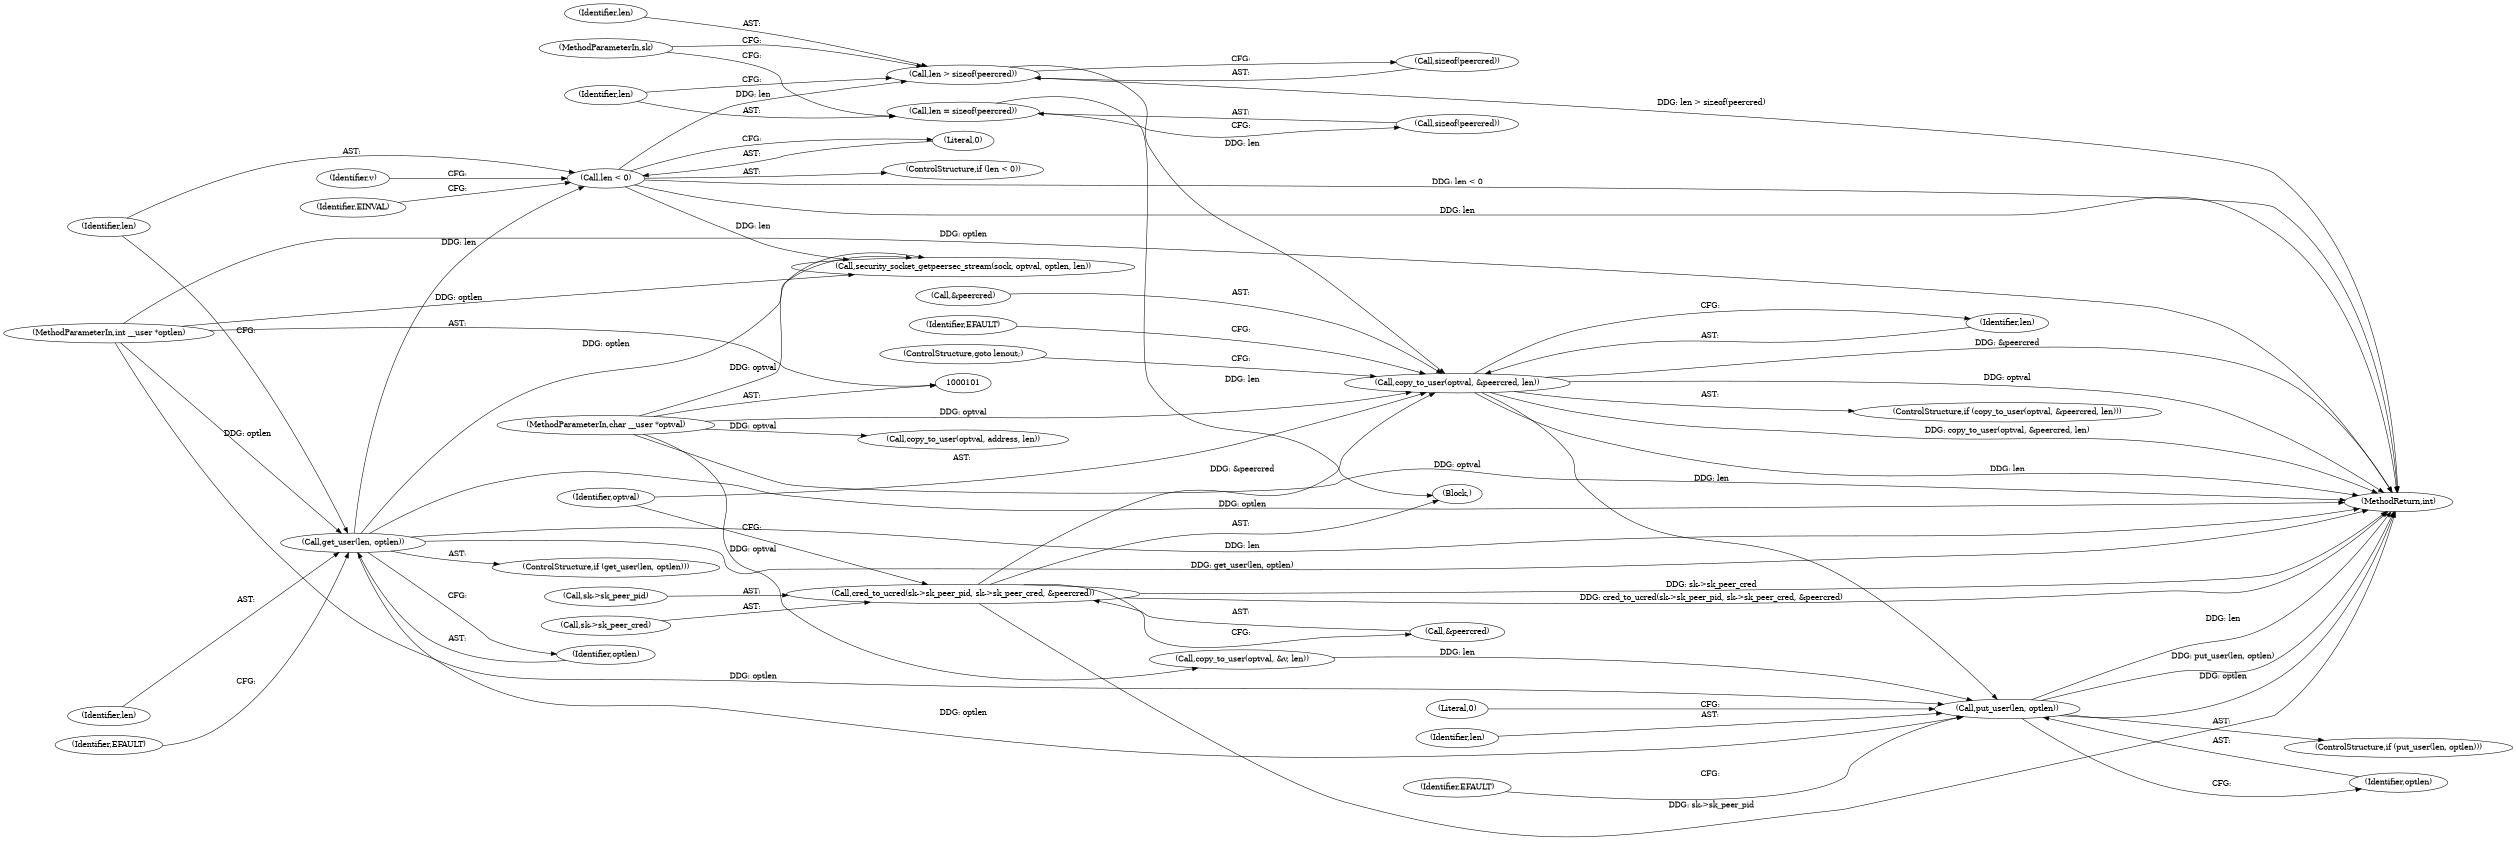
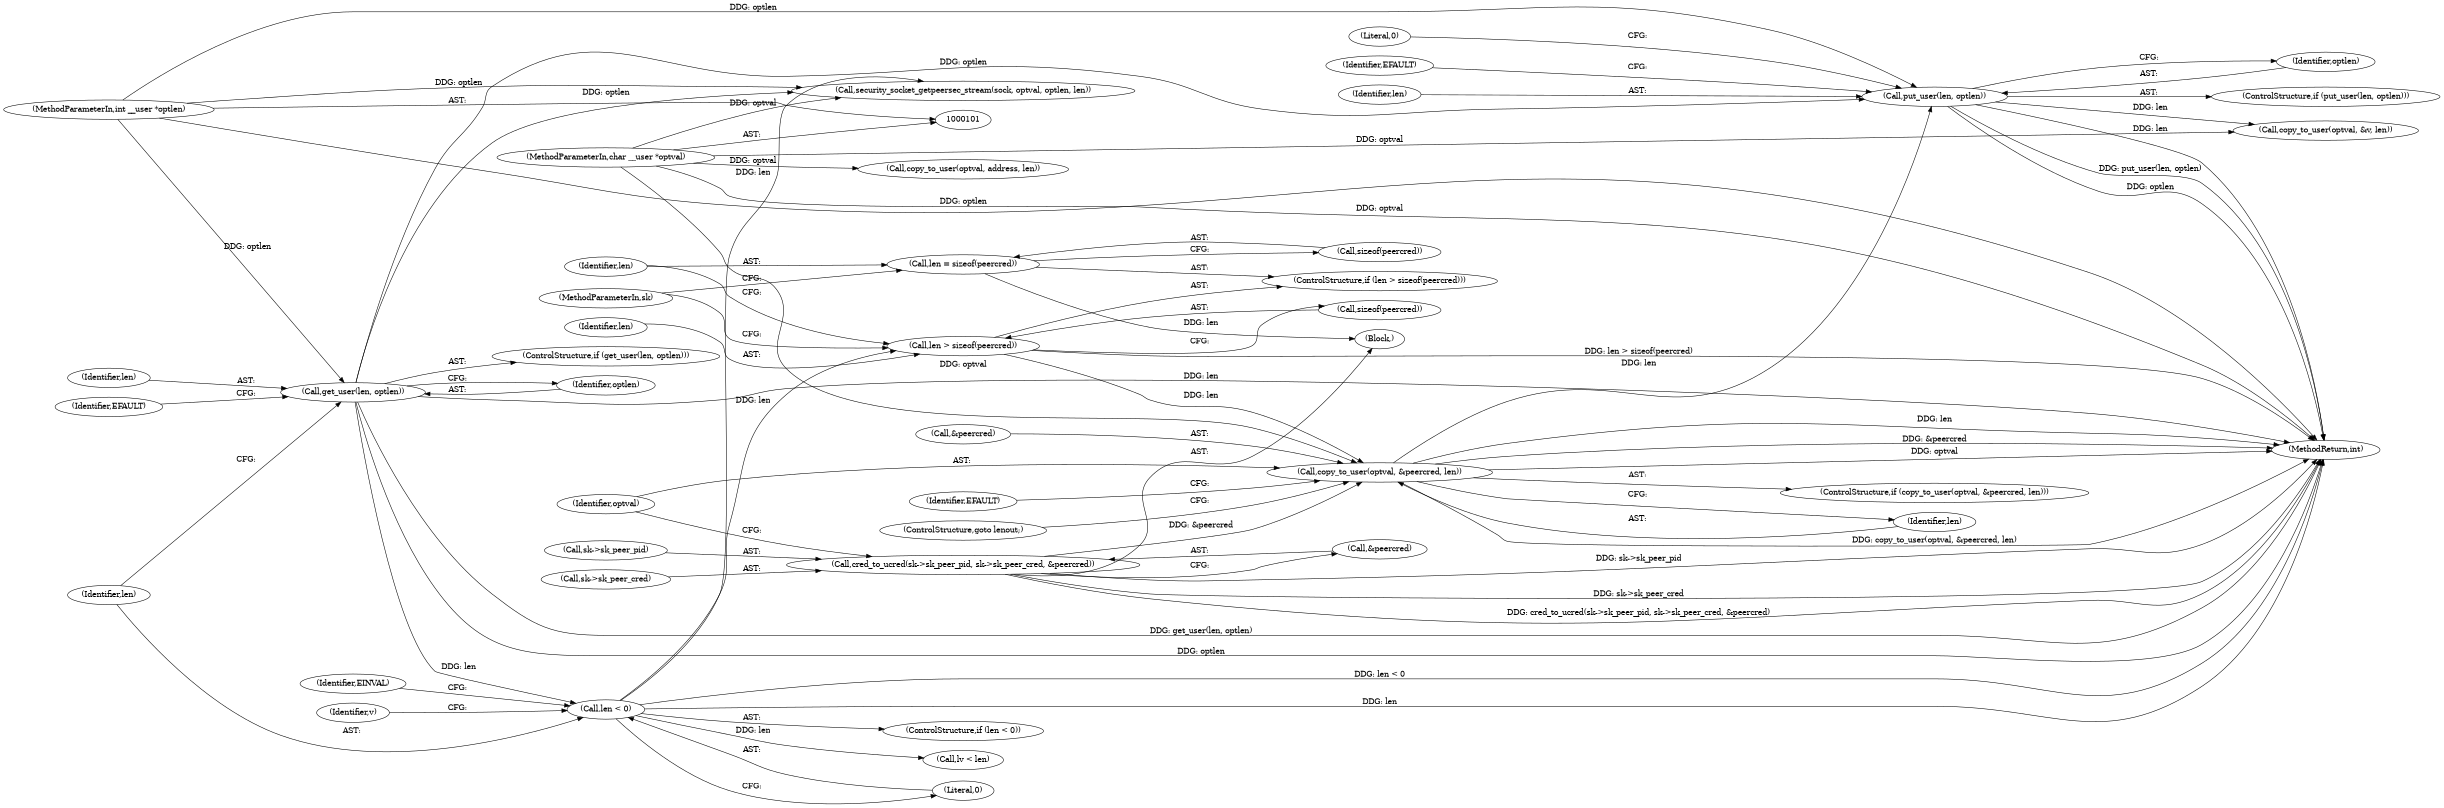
node "(ControlStructure,if (len > sizeof(peercred)))": added
edge "(Call,copy_to_user(optval, &v, len))" -> "(Call,put_user(len, optlen))": reversed
node "(Call,lv < len)": added
